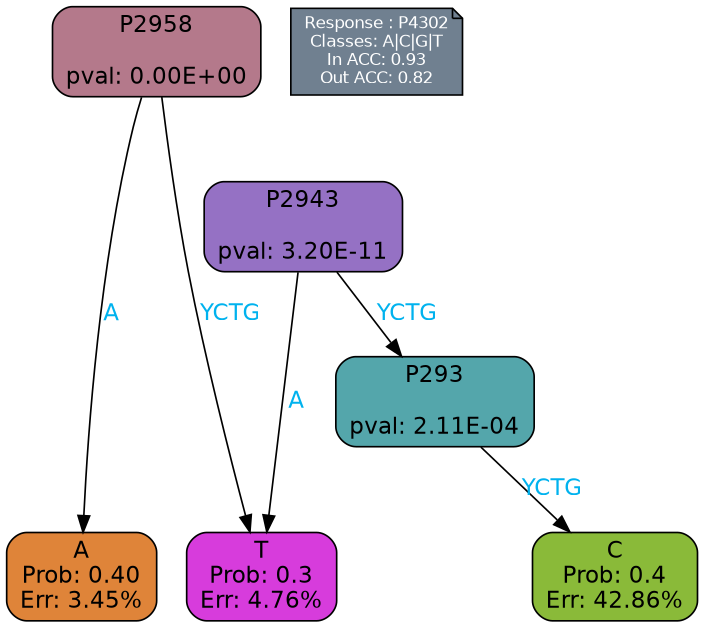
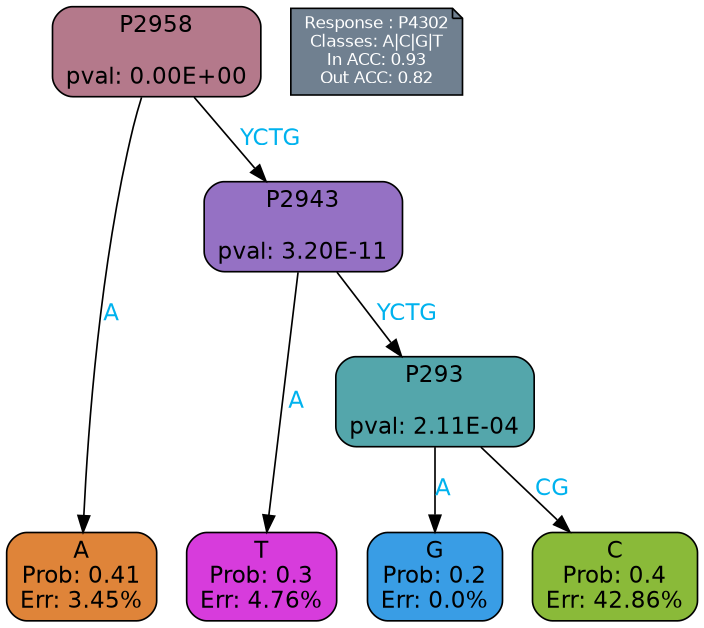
edge "P2958 pval: 0.00E+00" -> "T Prob: 0.3 Err: 4.76%": now "P2958 pval: 0.00E+00" -> "P2943 pval: 3.20E-11"
edge "P293 pval: 2.11E-04" -> "C Prob: 0.4 Err: 42.86%": label "YCTG" -> "CG"
node "A Prob: 0.40 Err: 3.45%": label "A Prob: 0.40 Err: 3.45%" -> "A Prob: 0.41 Err: 3.45%"
node "G Prob: 0.2 Err: 0.0%": added
